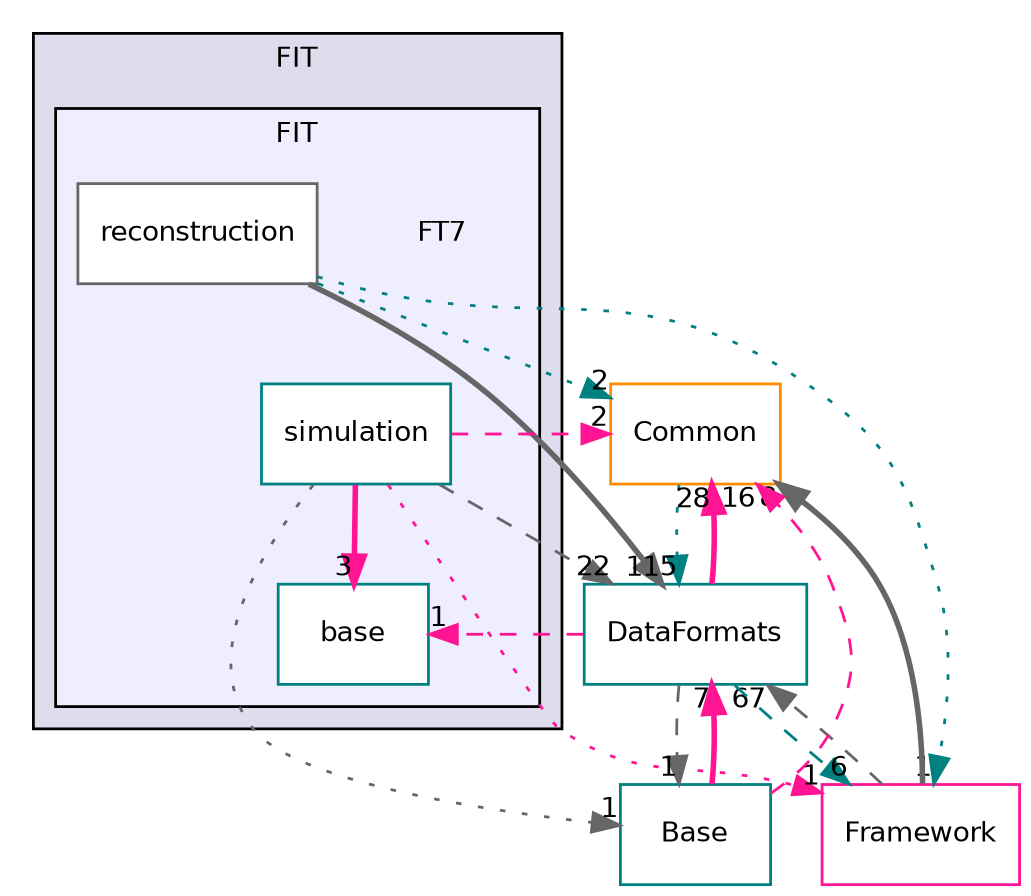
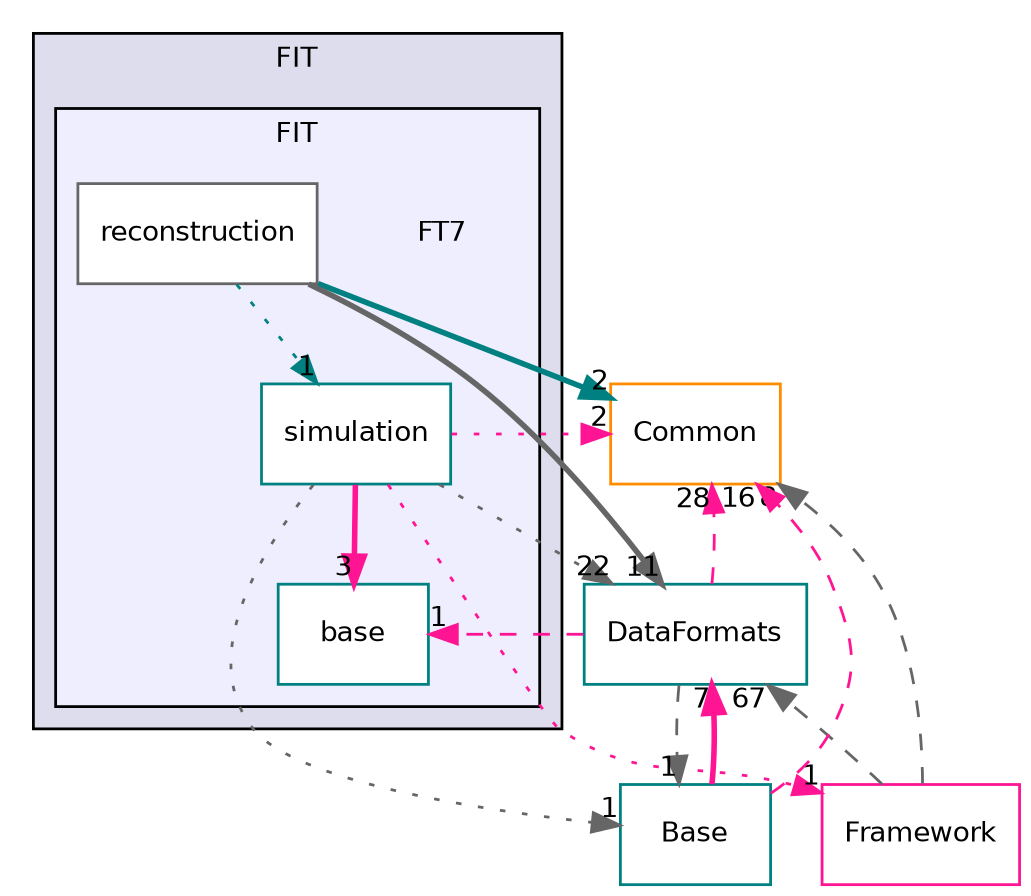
edge "reconstruction" -> "Common": style dotted -> bold
edge "reconstruction" -> "Framework": now "reconstruction" -> "simulation"
edge "simulation" -> "Common": style dashed -> dotted
edge "Common" -> "DataFormats": removed
edge "simulation" -> "DataFormats": style dashed -> dotted
edge "DataFormats" -> "Common": style bold -> dashed
edge "Framework" -> "Common": style bold -> dashed
edge "DataFormats" -> "Framework": removed
